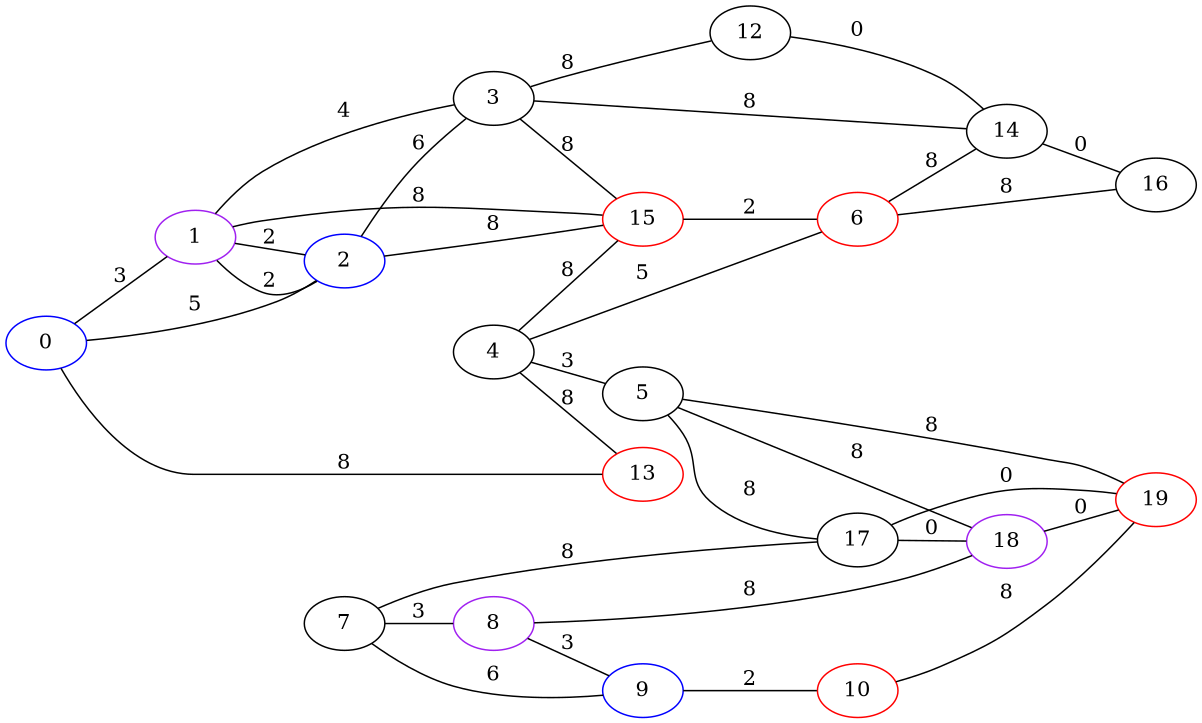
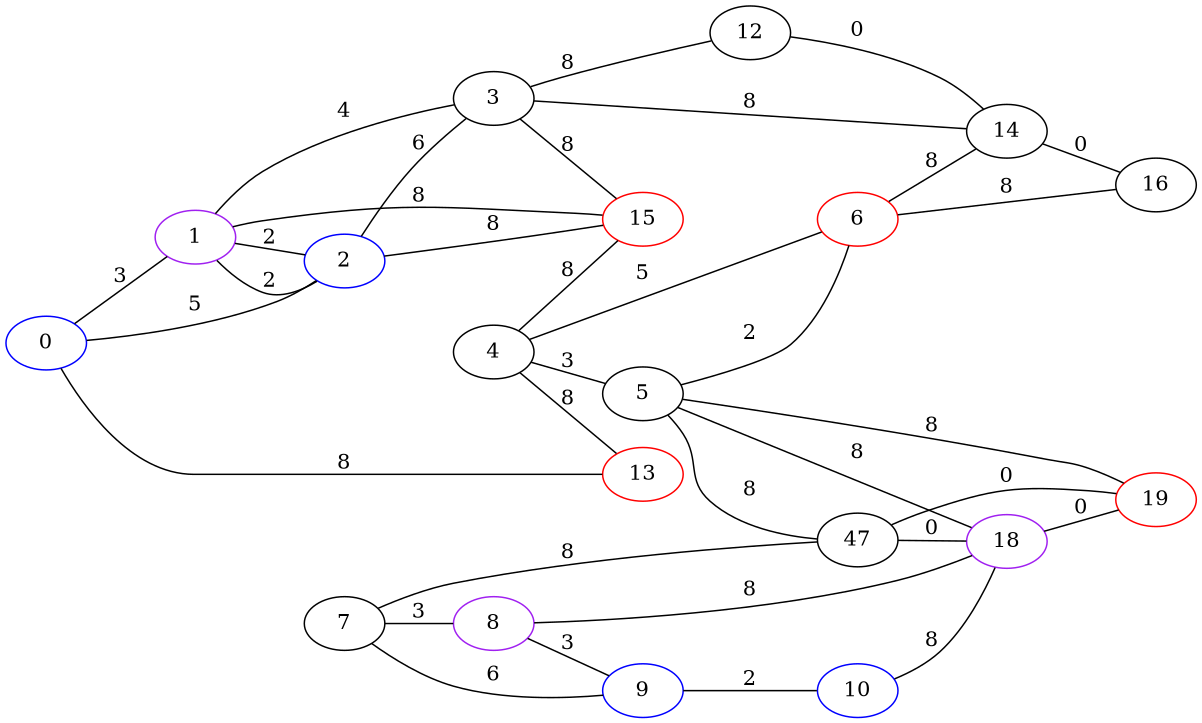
edge "15" -- "6": now "5" -- "6"
node "17": label "17" -> "47"
edge "19" -- "10": now "18" -- "10"
node "10": color red -> blue
